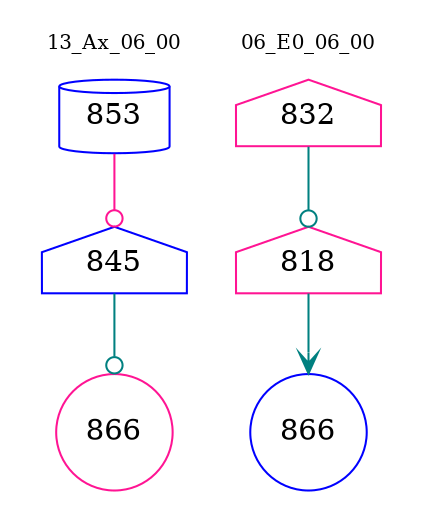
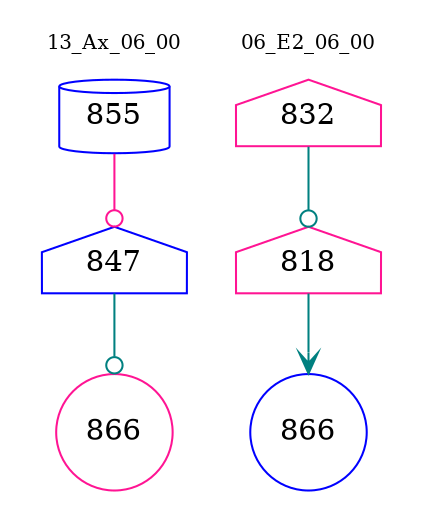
cluster "06_E0_06_00": label "06_E0_06_00" -> "06_E2_06_00"
node "853": label "853" -> "855"
node "845": label "845" -> "847"
